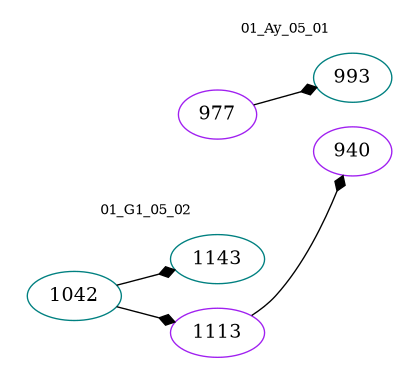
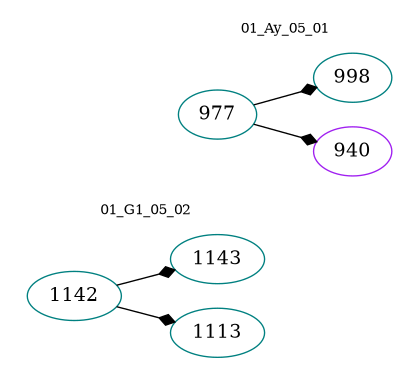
node "993": label "993" -> "998"
node "977": color purple -> teal
edge "1113" -> "940": now "977" -> "940"
node "1042": label "1042" -> "1142"
node "1113": color purple -> teal
